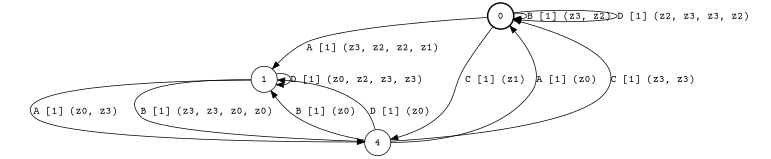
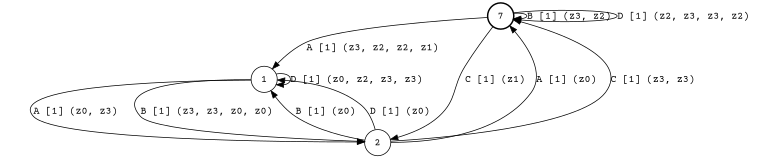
node "0": label "0" -> "7"
node "4": label "4" -> "2"
